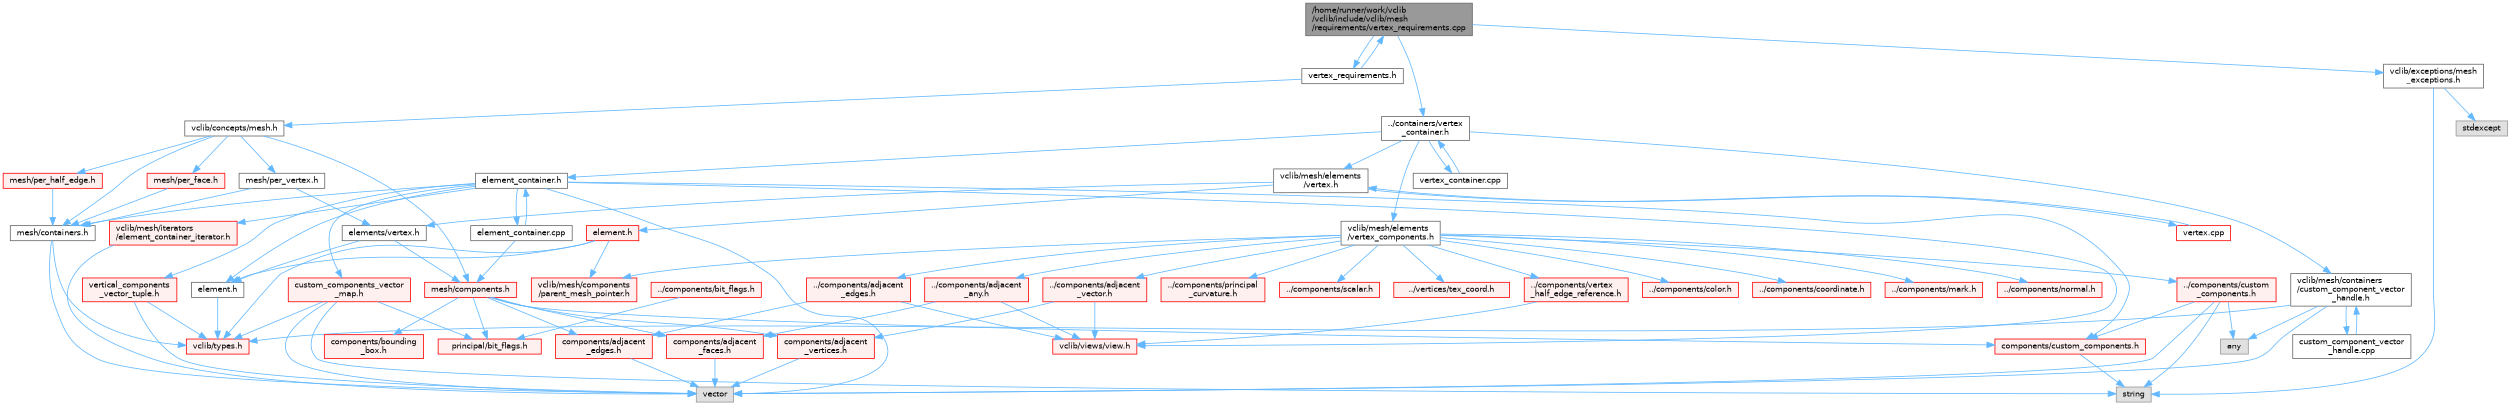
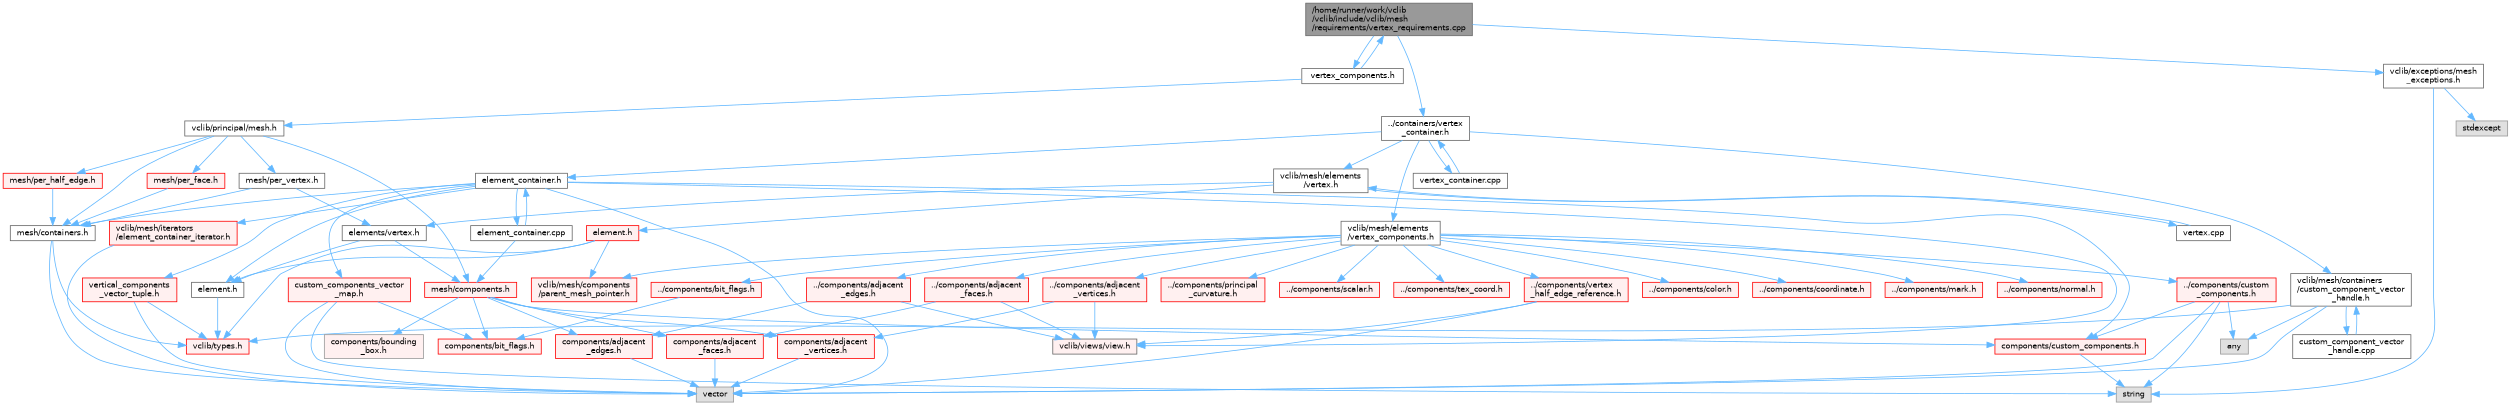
node "vertex_requirements.h": label "vertex_requirements.h" -> "vertex_components.h"
node "vclib/concepts/mesh.h": label "vclib/concepts/mesh.h" -> "vclib/principal/mesh.h"
node "vertex.cpp": color red -> grey40
edge "vclib/mesh/elements /vertex_components.h" -> "../components/bit_flags.h": added
node "../components/adjacent _any.h": label "../components/adjacent _any.h" -> "../components/adjacent _faces.h"
node "../components/adjacent _vector.h": label "../components/adjacent _vector.h" -> "../components/adjacent _vertices.h"
node "../vertices/tex_coord.h": label "../vertices/tex_coord.h" -> "../components/tex_coord.h"
edge "custom_components_vector _map.h" -> "vclib/types.h": removed
node "components/bounding _box.h": color red -> grey60
node "principal/bit_flags.h": label "principal/bit_flags.h" -> "components/bit_flags.h"
node "vclib/views/view.h": color red -> grey40
edge "../components/vertex _half_edge_reference.h" -> "vector": added
